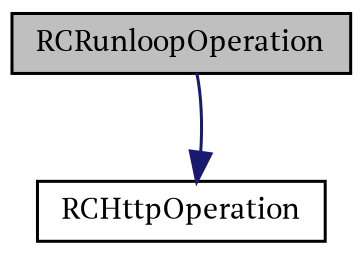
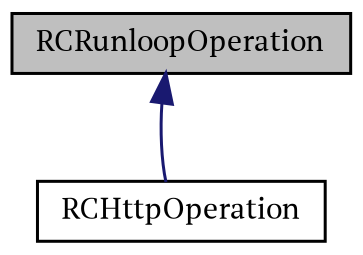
edge "RCRunloopOperation" -> "RCHttpOperation": reversed
